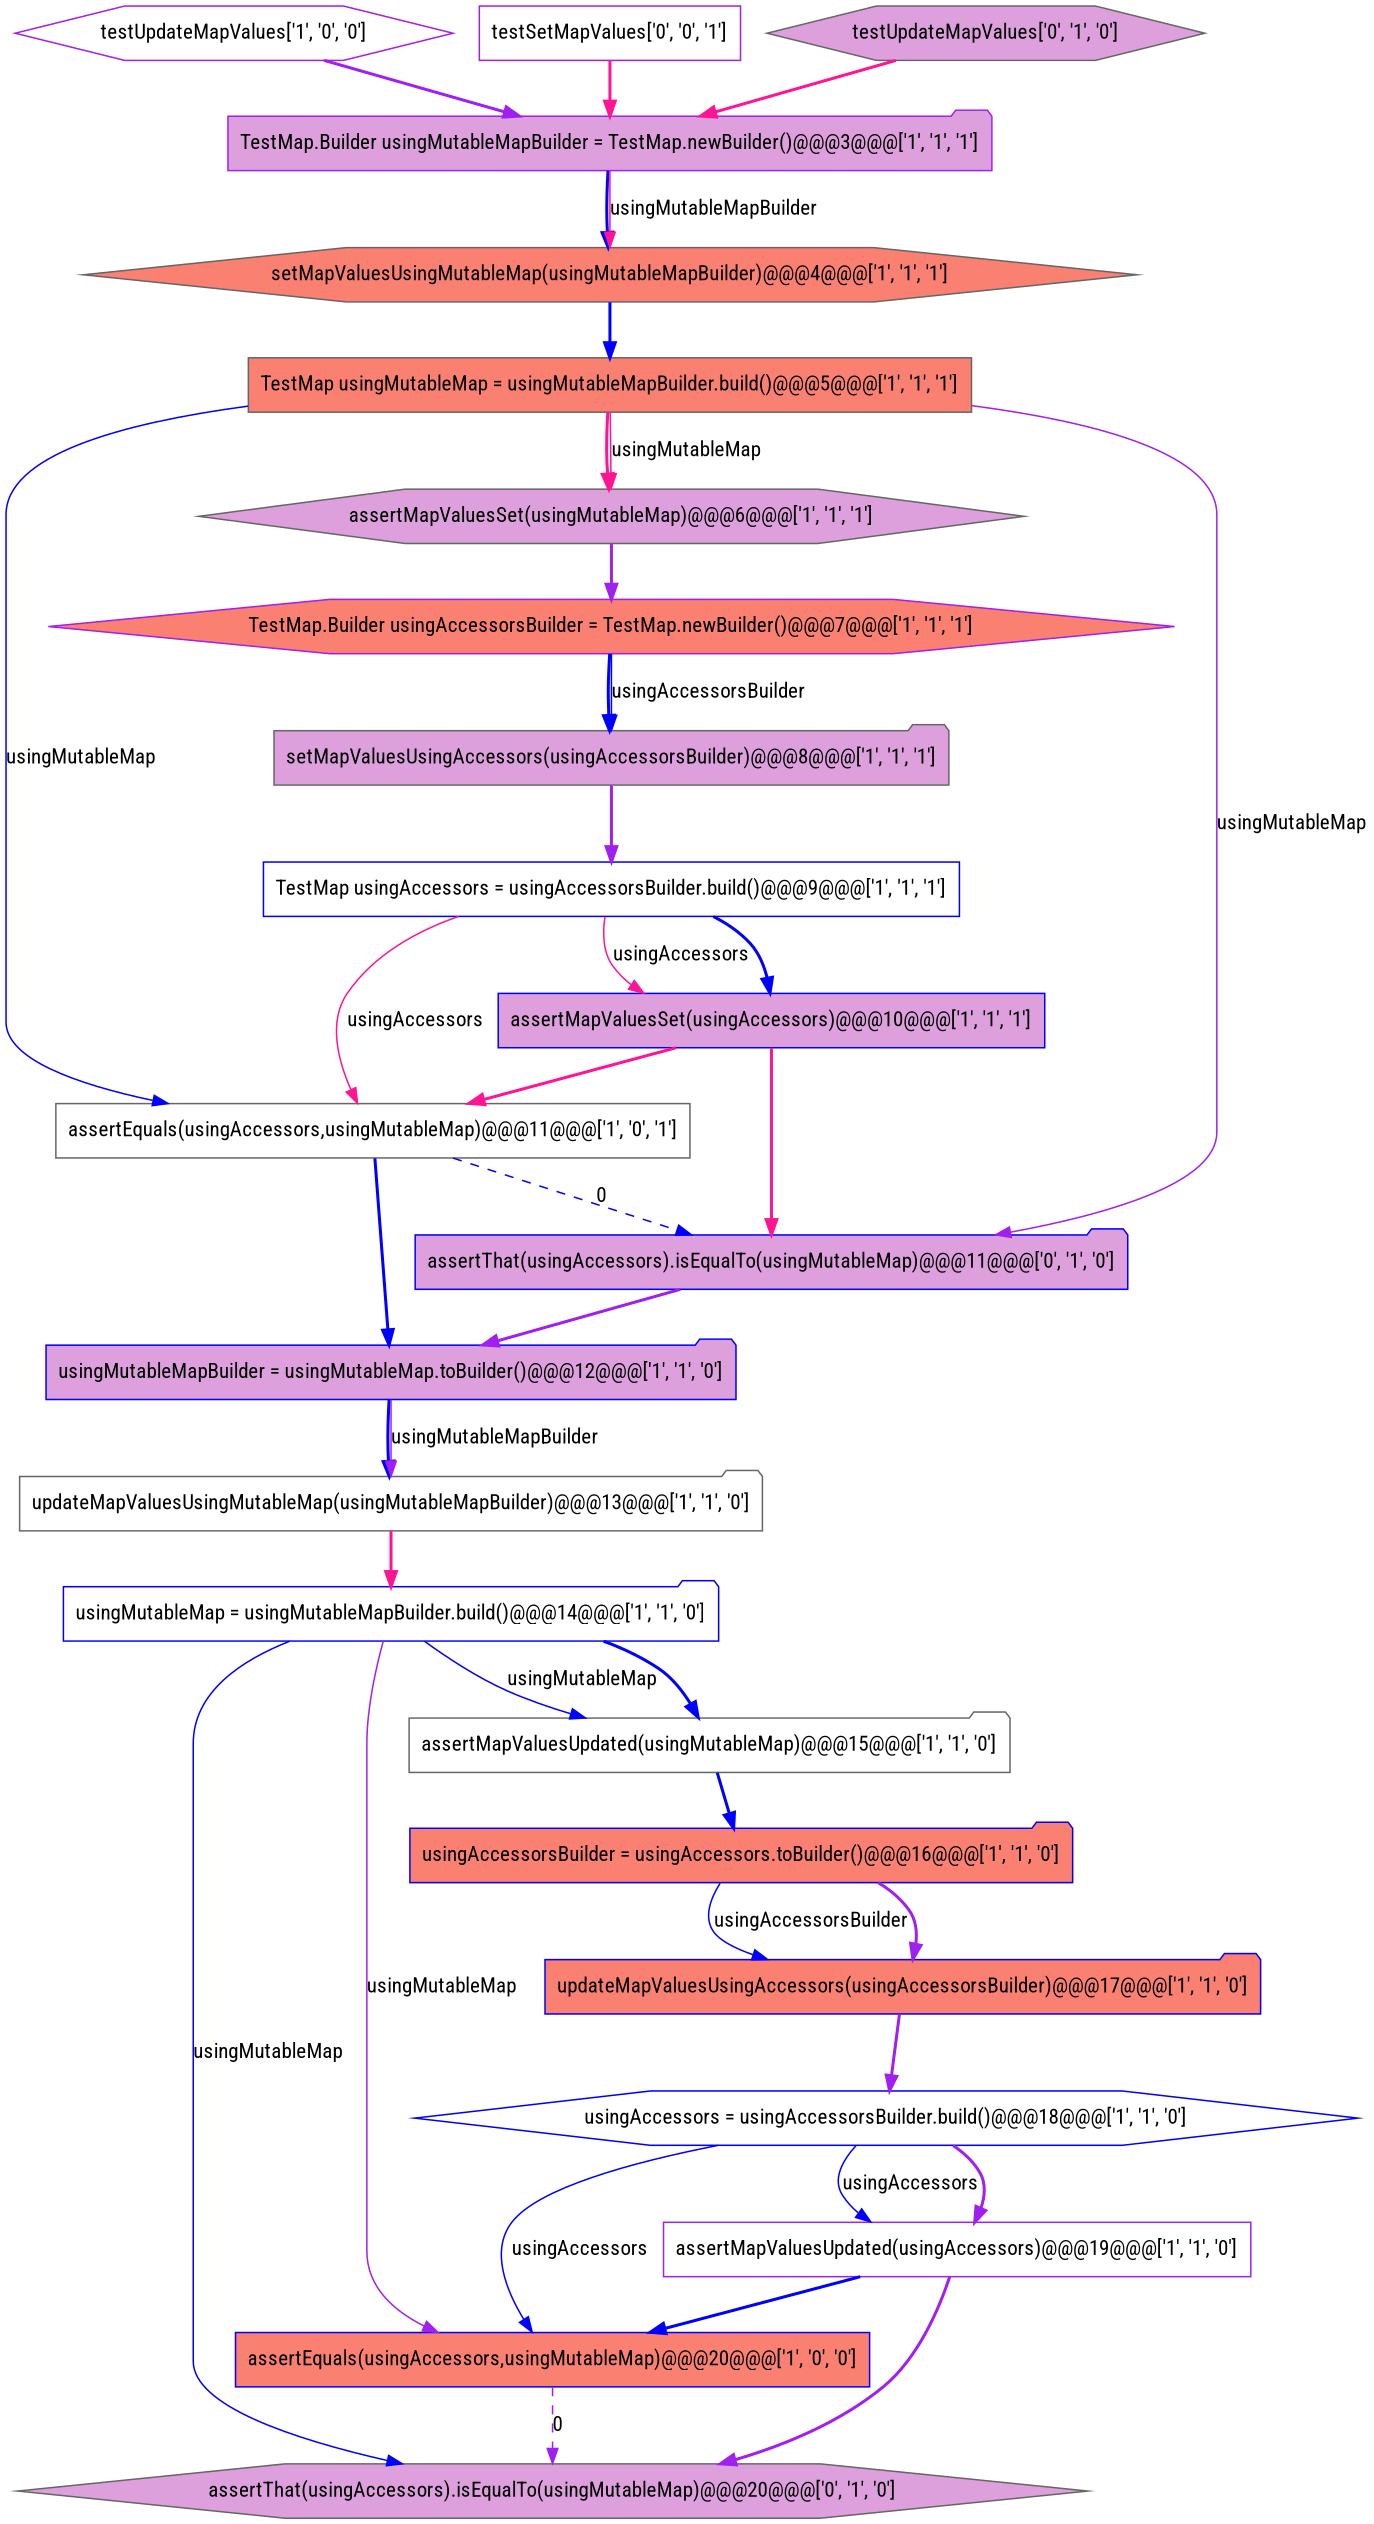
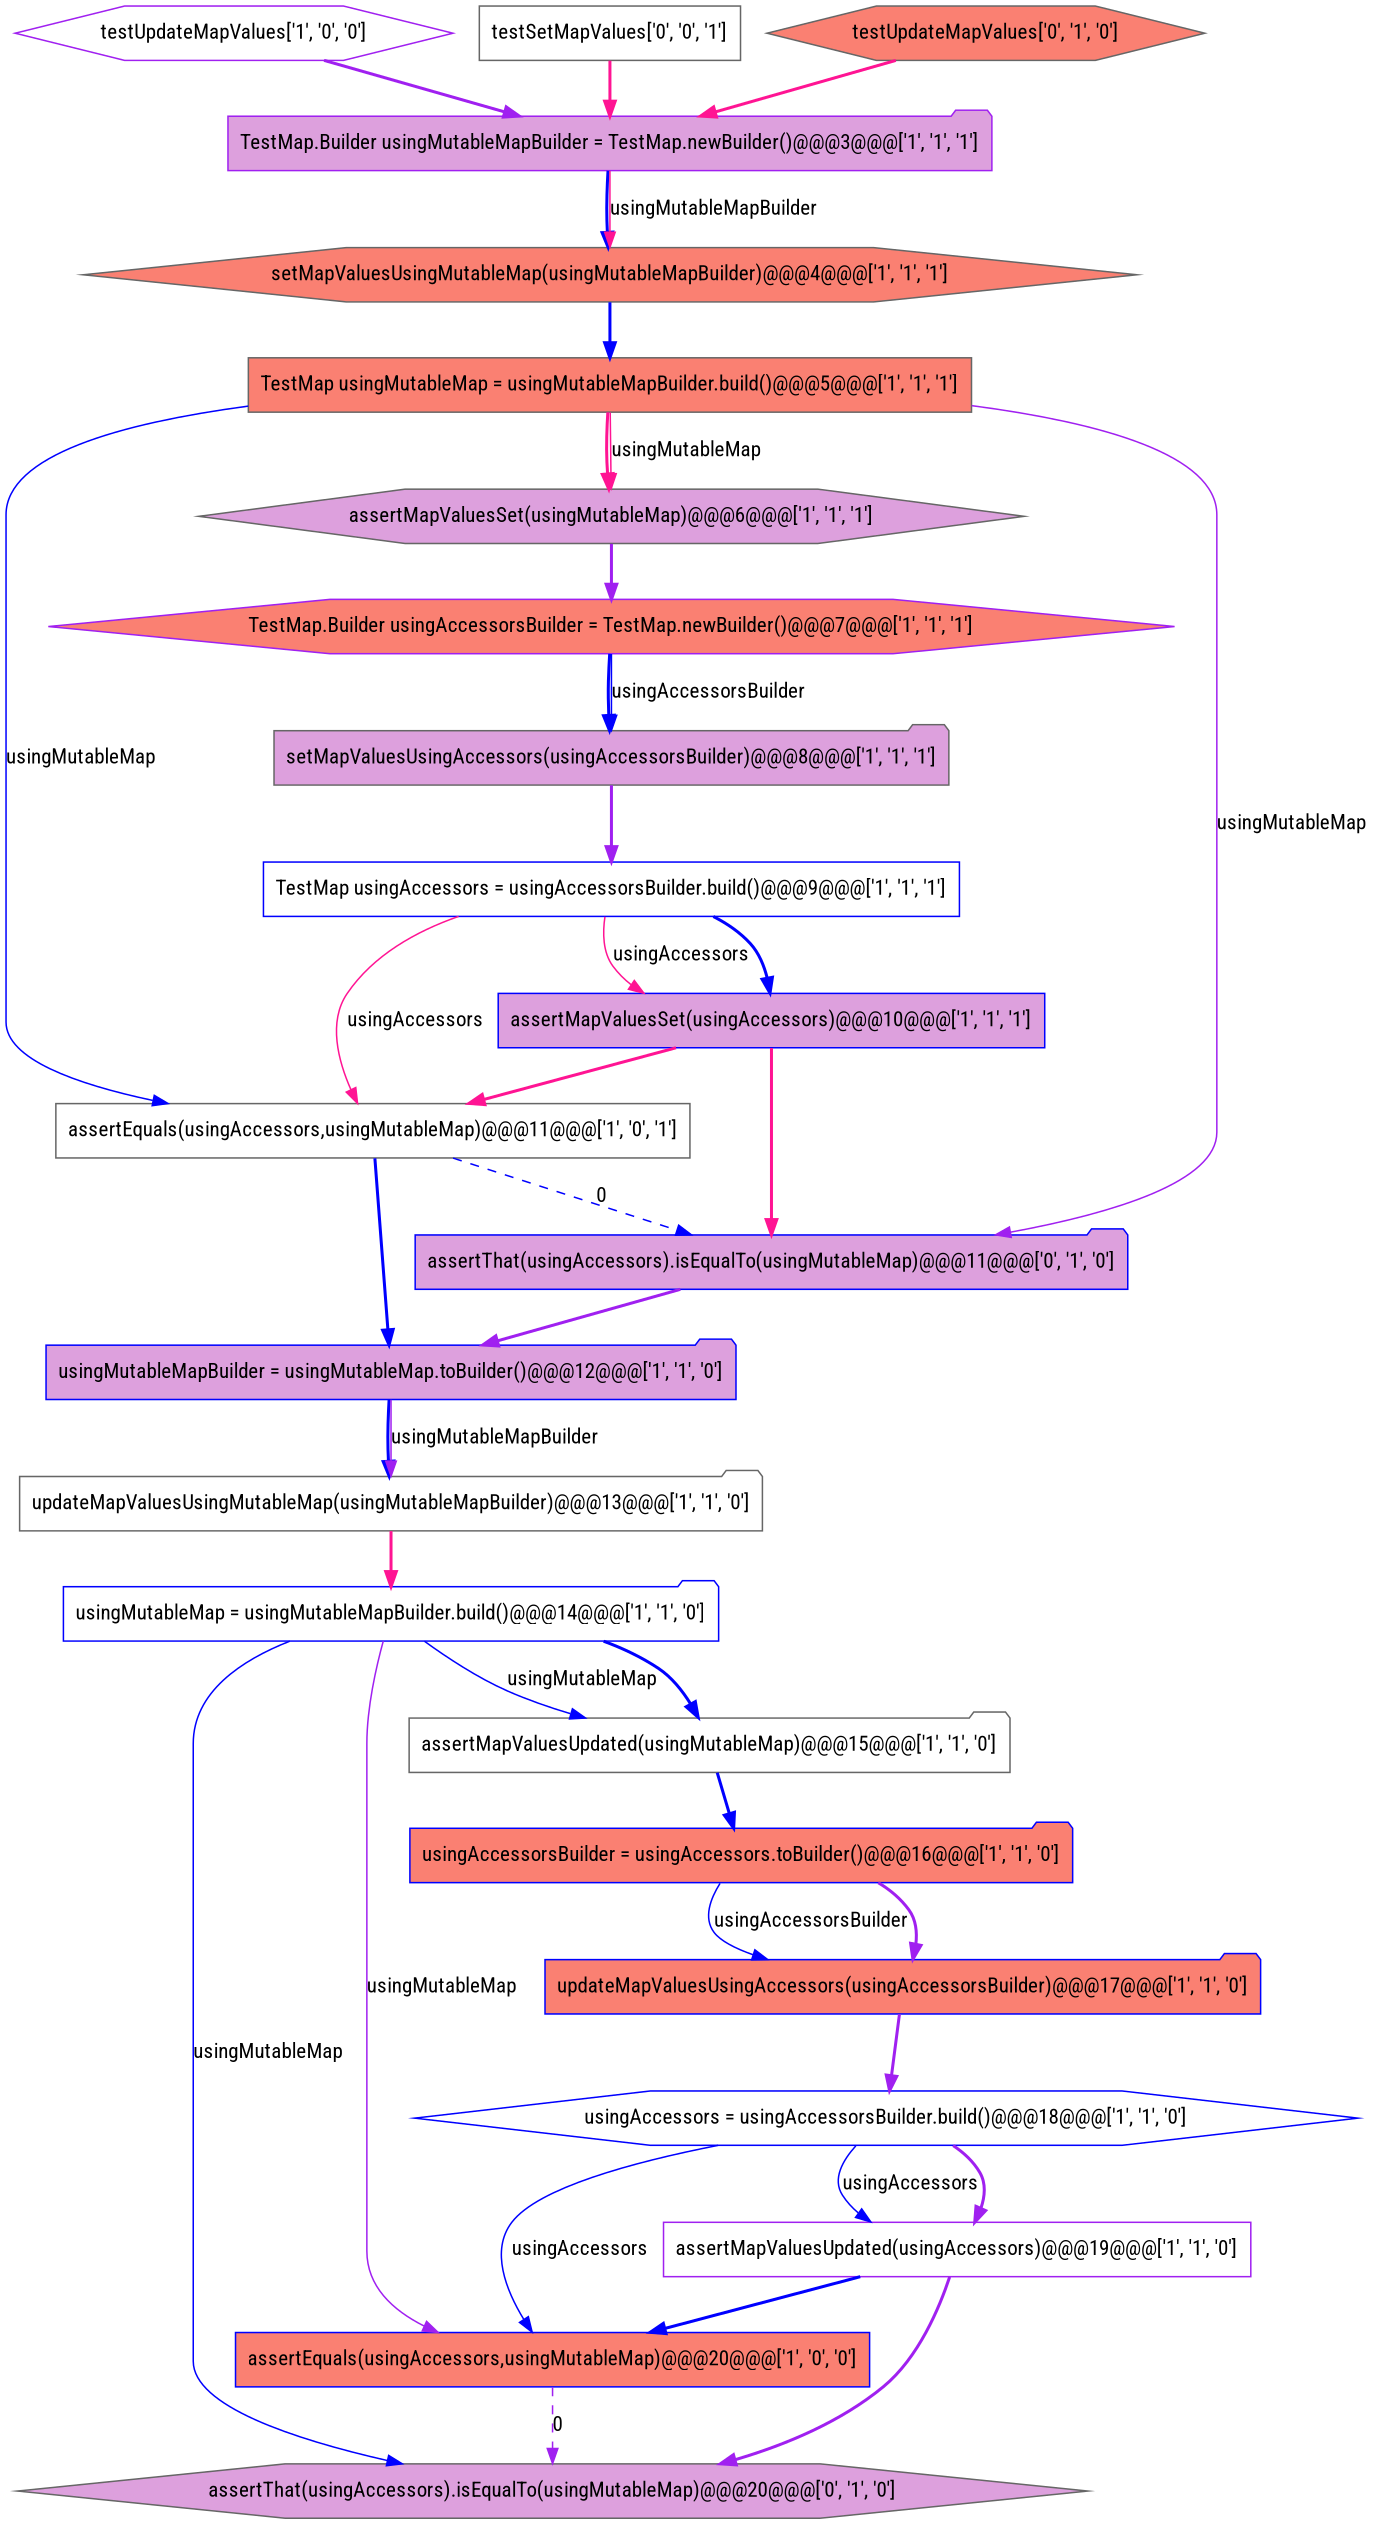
node "testSetMapValues['0', '0', '1']": color purple -> gray40
node "testUpdateMapValues['0', '1', '0']": fillcolor plum -> salmon
